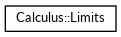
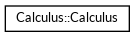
node "Calculus::Limits": label "Calculus::Limits" -> "Calculus::Calculus"
